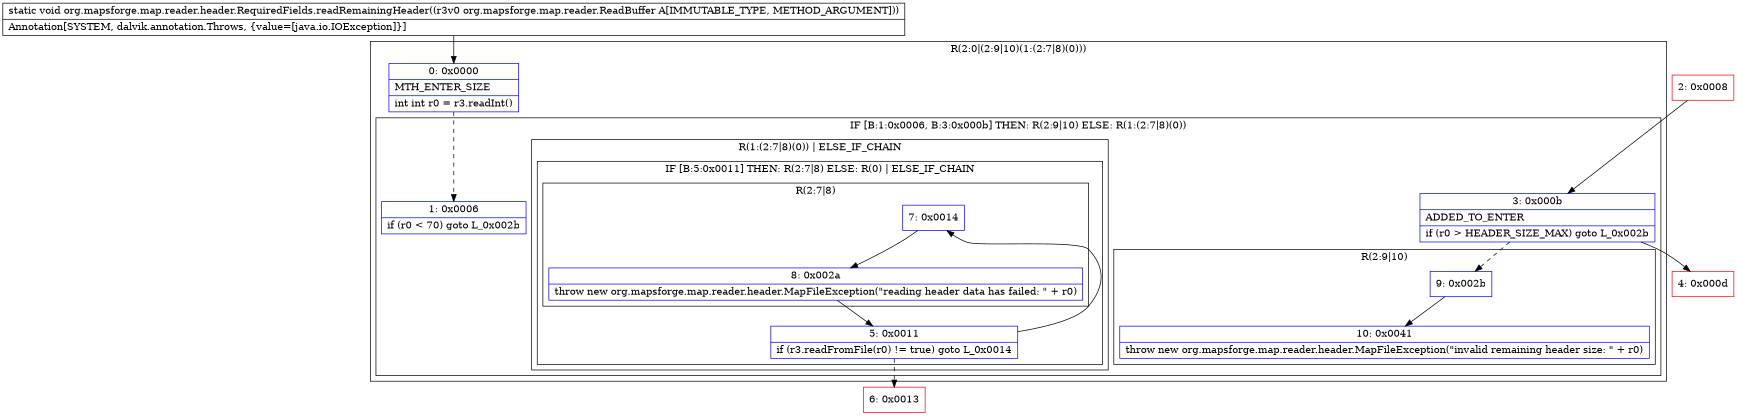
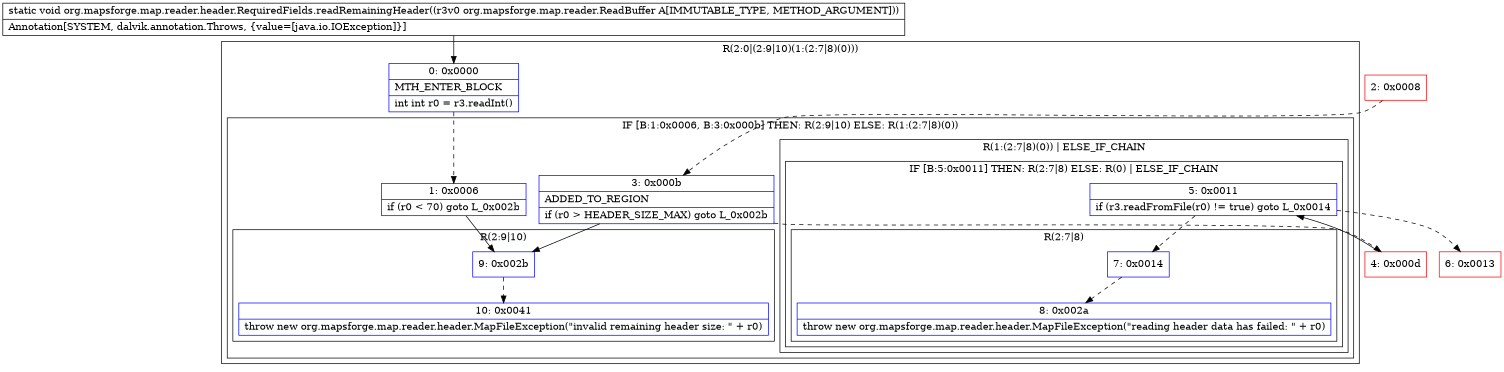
node "0: 0x0000": text "MTH_ENTER_SIZE" -> "MTH_ENTER_BLOCK"
edge "2: 0x0008" -> "3: 0x000b": style solid -> dashed
node "3: 0x000b": text "ADDED_TO_ENTER" -> "ADDED_TO_REGION"
edge "1: 0x0006" -> "9: 0x002b": added
edge "7: 0x0014" -> "8: 0x002a": style solid -> dashed
edge "3: 0x000b" -> "9: 0x002b": style dashed -> solid
edge "5: 0x0011" -> "7: 0x0014": style solid -> dashed
edge "3: 0x000b" -> "4: 0x000d": style solid -> dashed
edge "9: 0x002b" -> "10: 0x0041": style solid -> dashed
edge "8: 0x002a" -> "5: 0x0011": now "4: 0x000d" -> "5: 0x0011"
